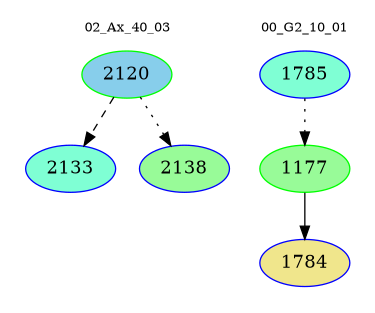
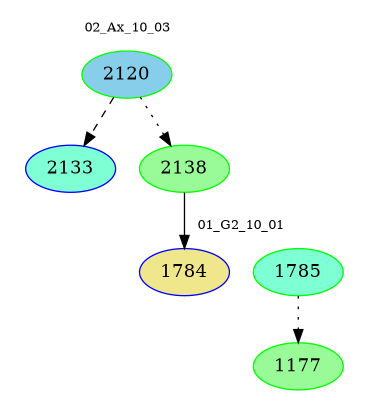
cluster "02_Ax_40_03": label "02_Ax_40_03" -> "02_Ax_10_03"
cluster "00_G2_10_01": label "00_G2_10_01" -> "01_G2_10_01"
node "1785": color blue -> green
node "2138": color blue -> green
edge "1177" -> "1784": now "2138" -> "1784"
